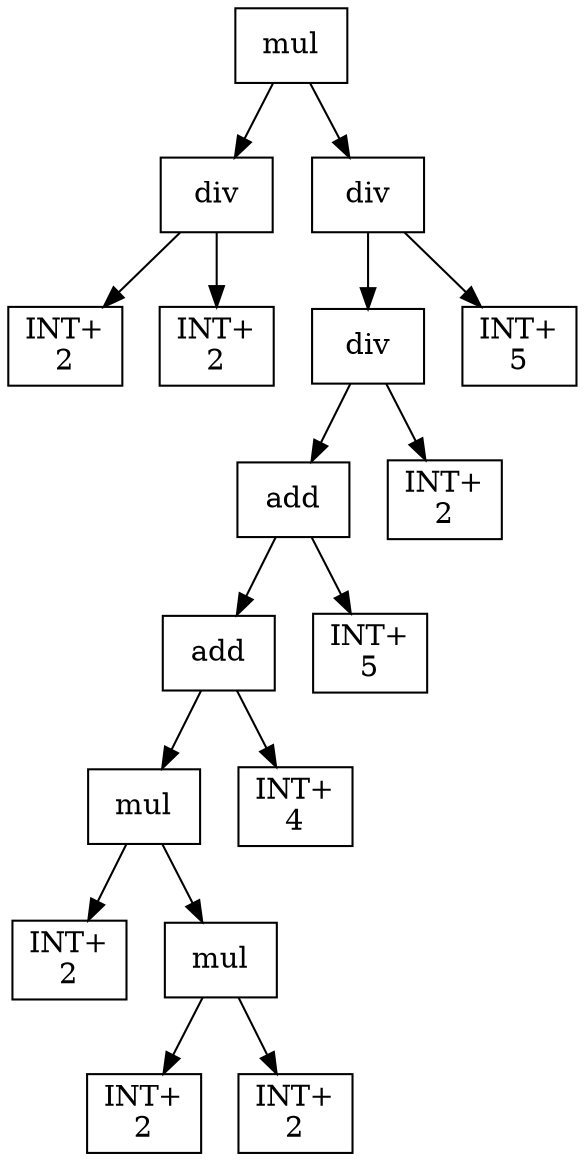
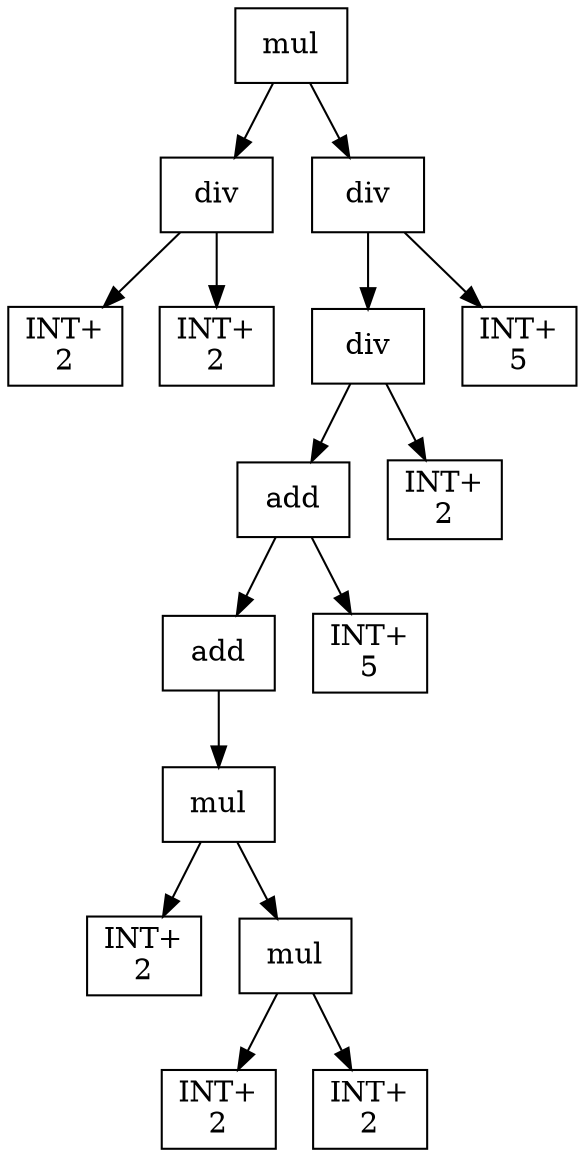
node "INT+ 4": removed
